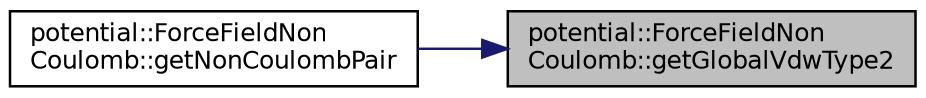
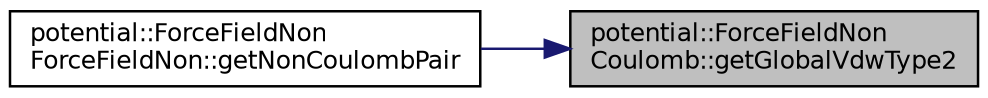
node "potential::ForceFieldNon Coulomb::getNonCoulombPair": label "potential::ForceFieldNon Coulomb::getNonCoulombPair" -> "potential::ForceFieldNon ForceFieldNon::getNonCoulombPair"
